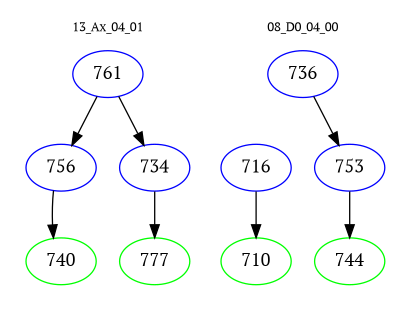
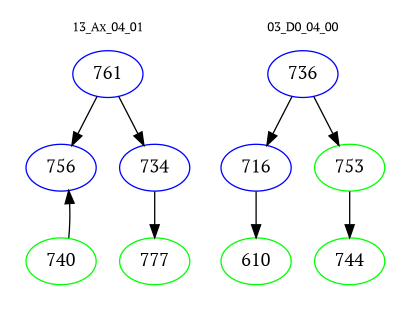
cluster "08_D0_04_00": label "08_D0_04_00" -> "03_D0_04_00"
edge "736" -> "716": added
node "753": color blue -> green
edge "756" -> "740": reversed
node "710": label "710" -> "610"
